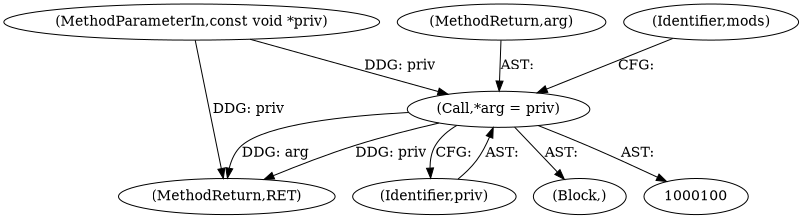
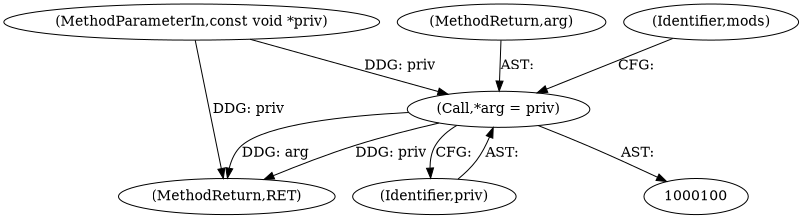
node "(Block,)": removed
